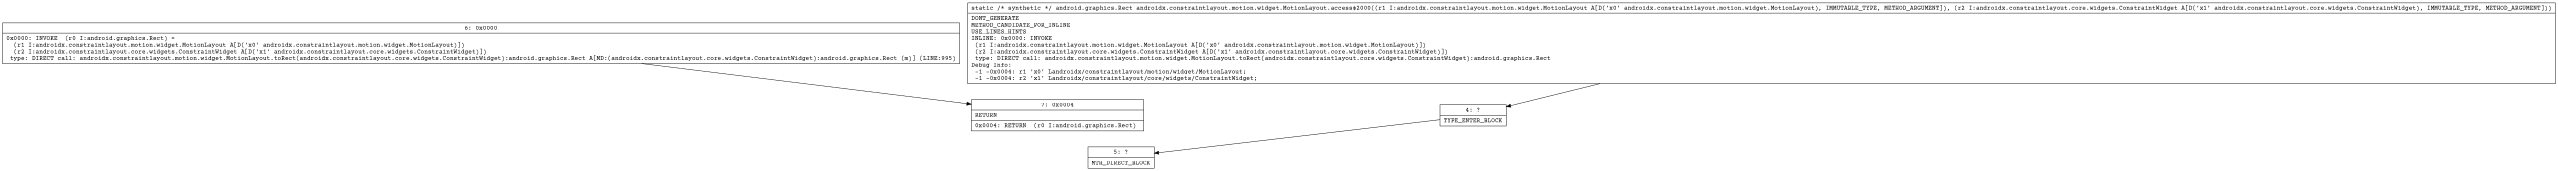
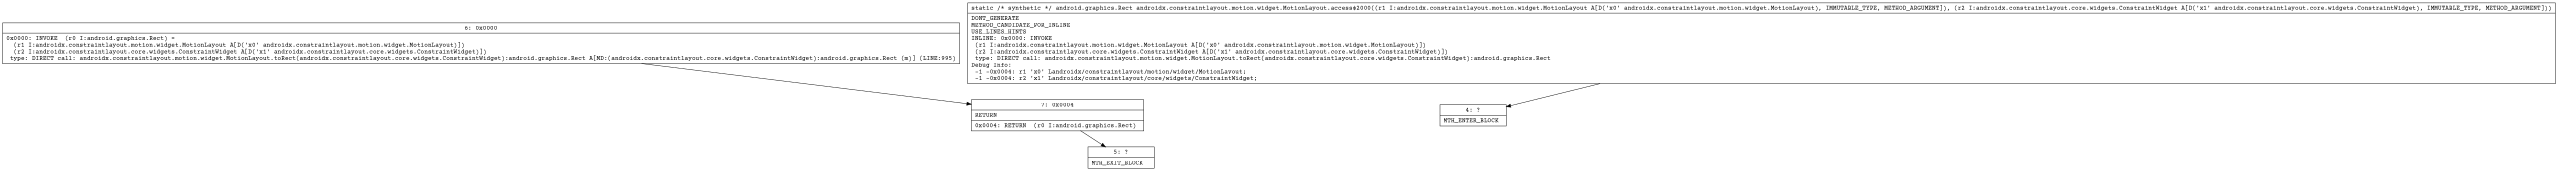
node "4: ?": text "TYPE_ENTER_BLOCK" -> "MTH_ENTER_BLOCK"
edge "4: ?" -> "5: ?": now "7: 0x0004" -> "5: ?"
node "5: ?": text "MTH_DIRECT_BLOCK" -> "MTH_EXIT_BLOCK"
